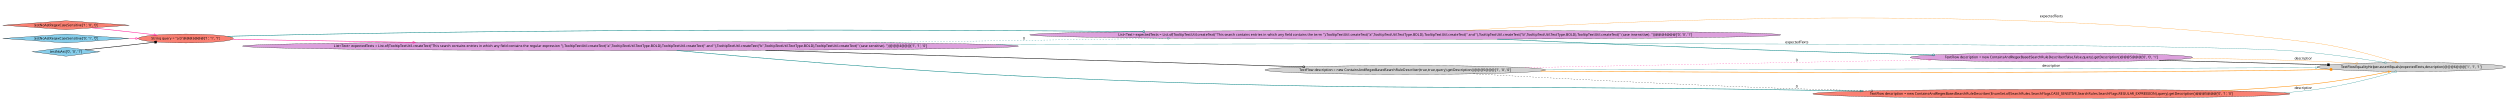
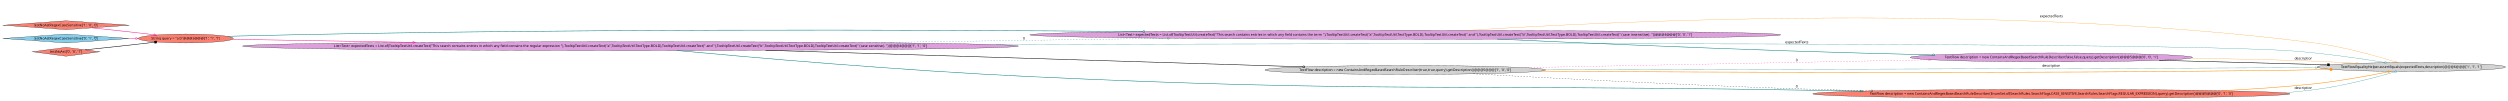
node "testNoAst['0', '0', '1']": fillcolor skyblue -> salmon
